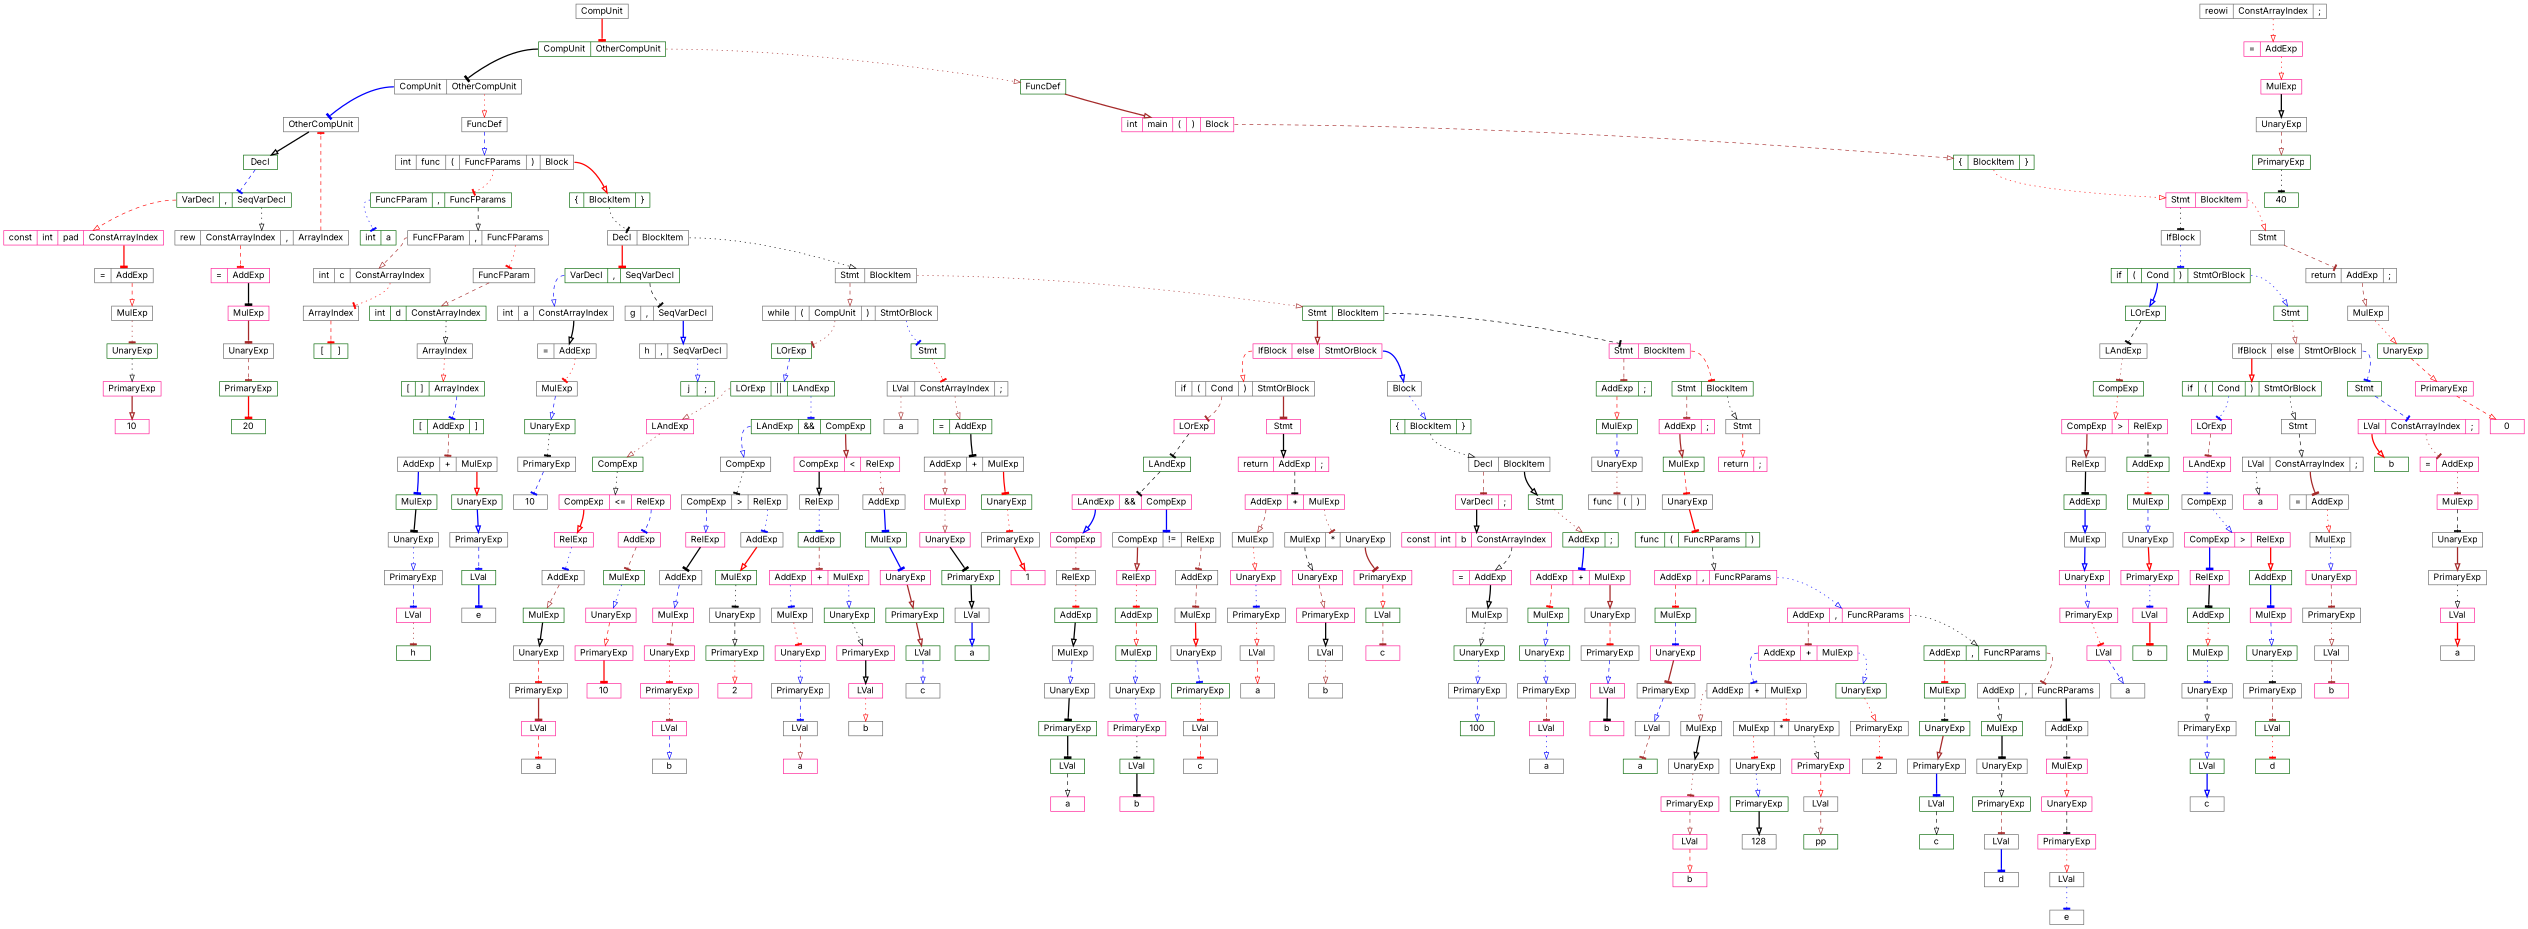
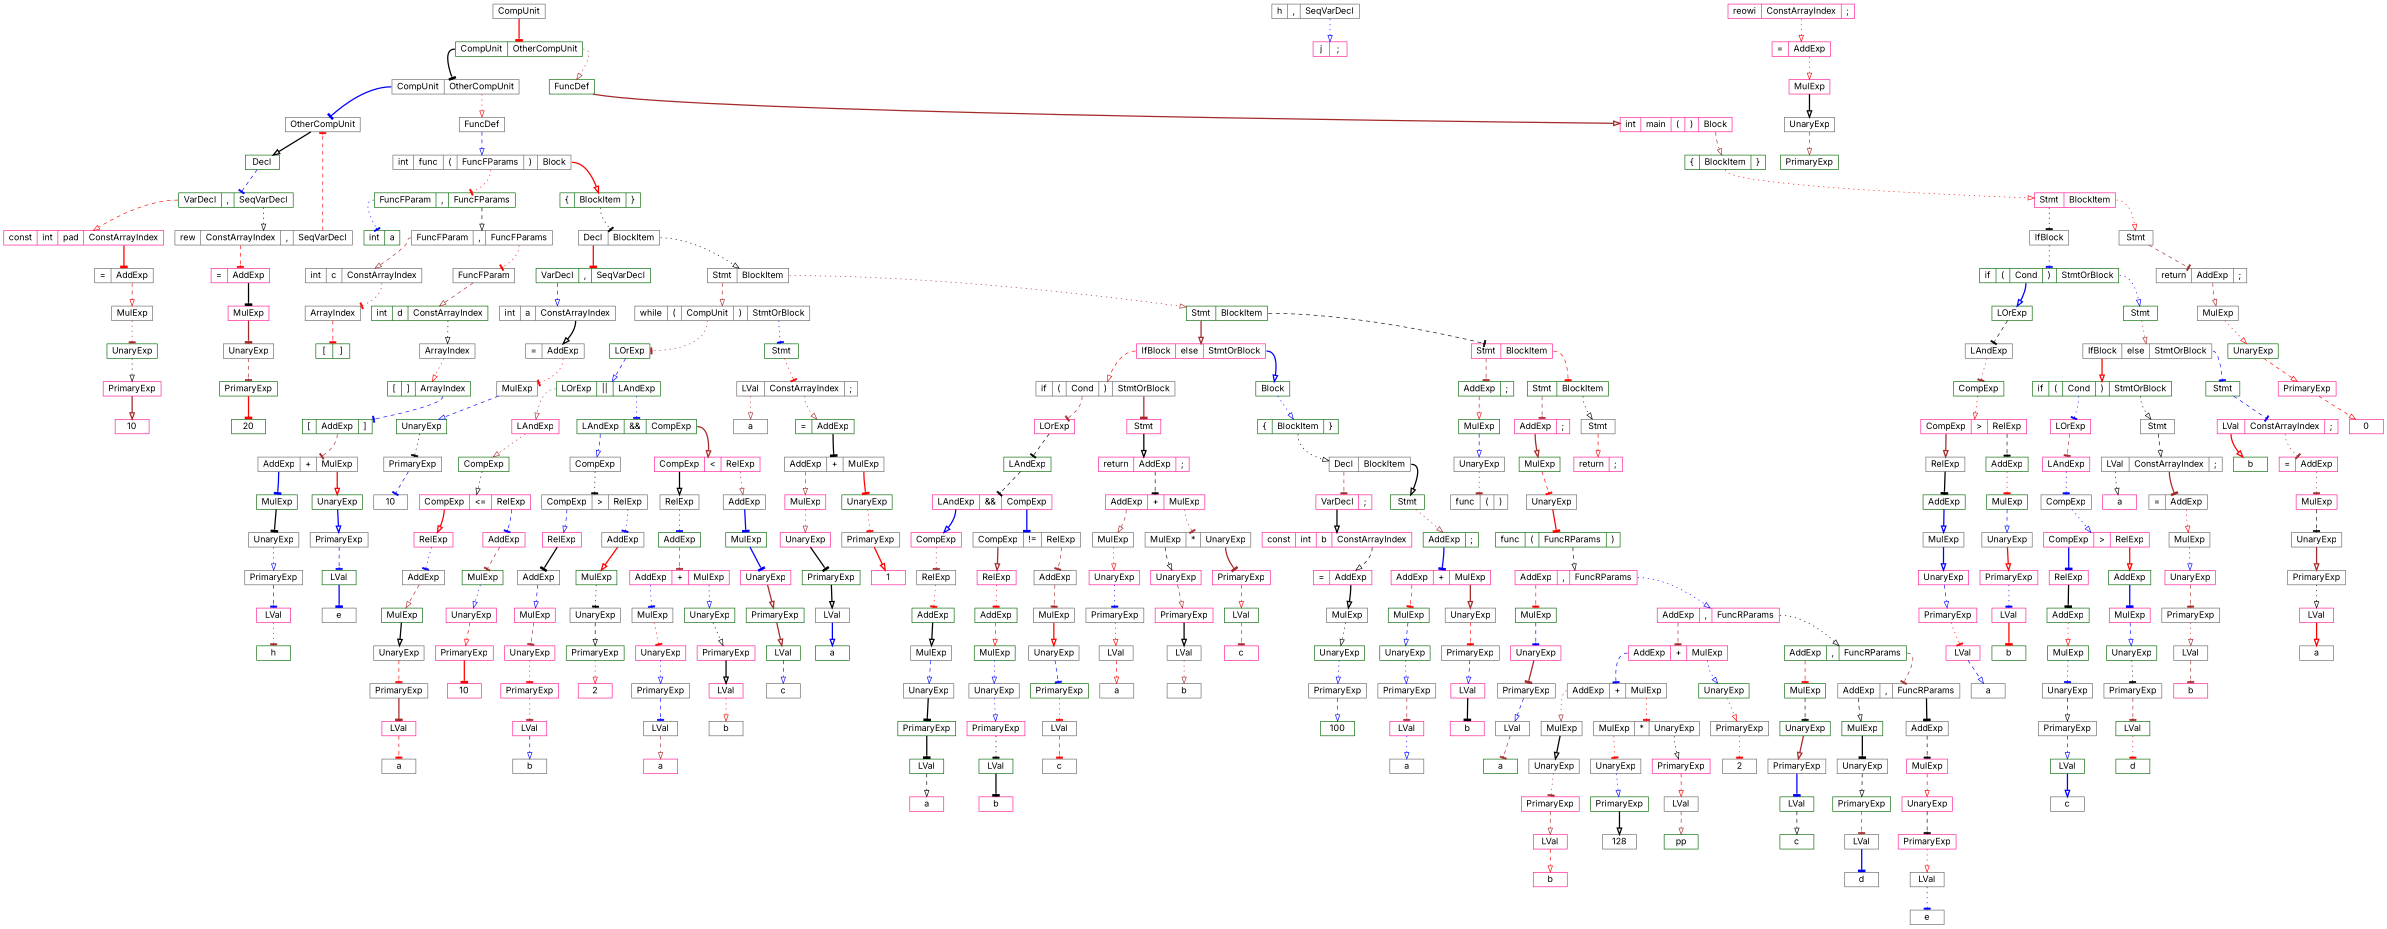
node "reowi": color gray40 -> deeppink
node "40": removed
node "rew": text "ArrayIndex" -> "SeqVarDecl"
node "g": removed
node "j": color darkgreen -> deeppink
node "Block": color gray40 -> darkgreen
